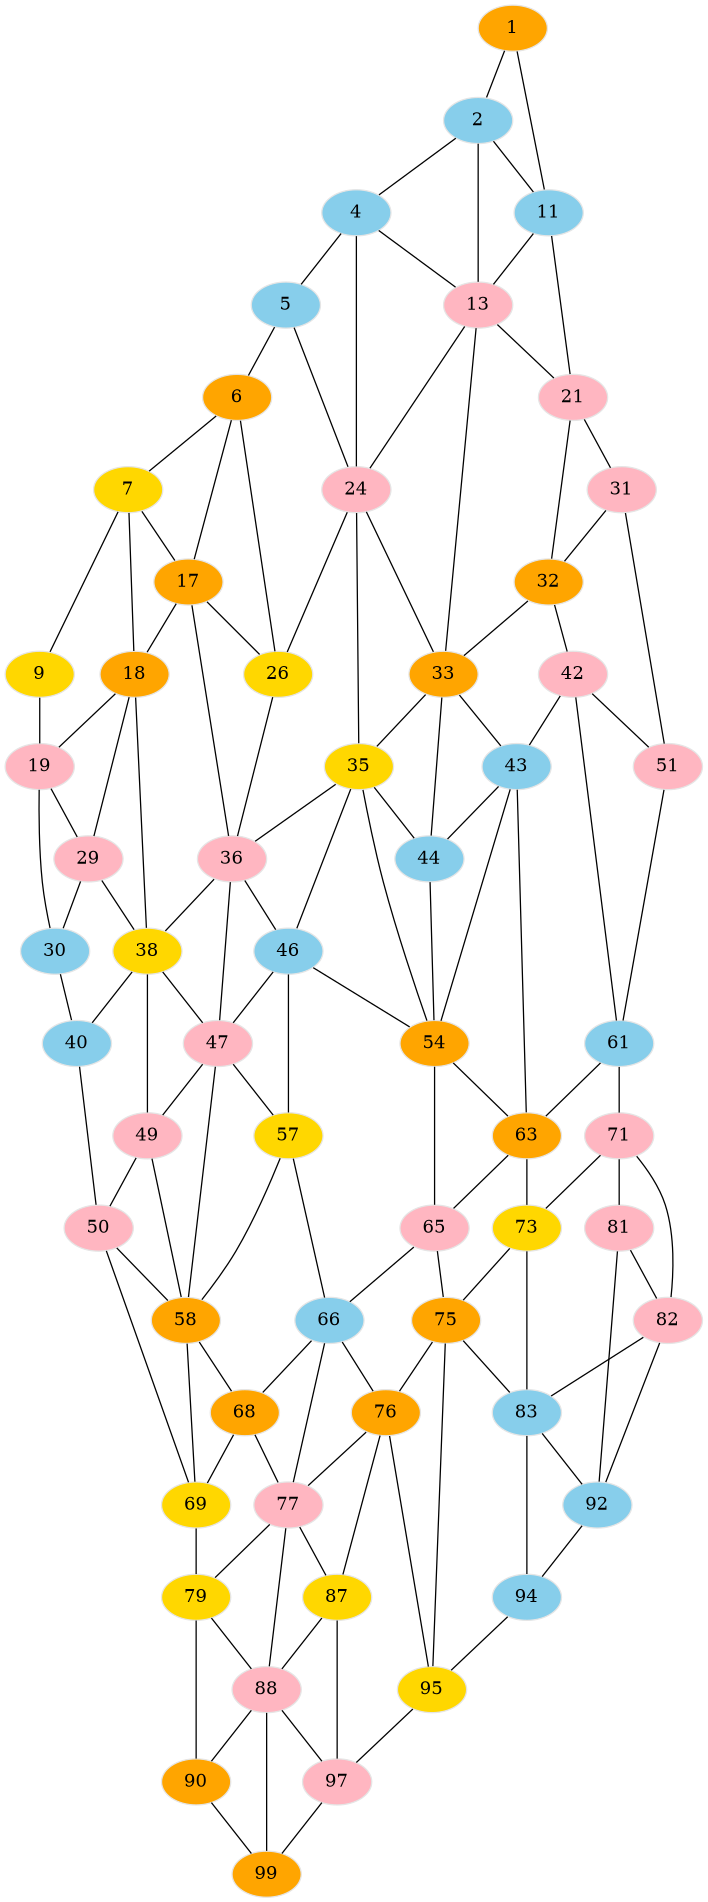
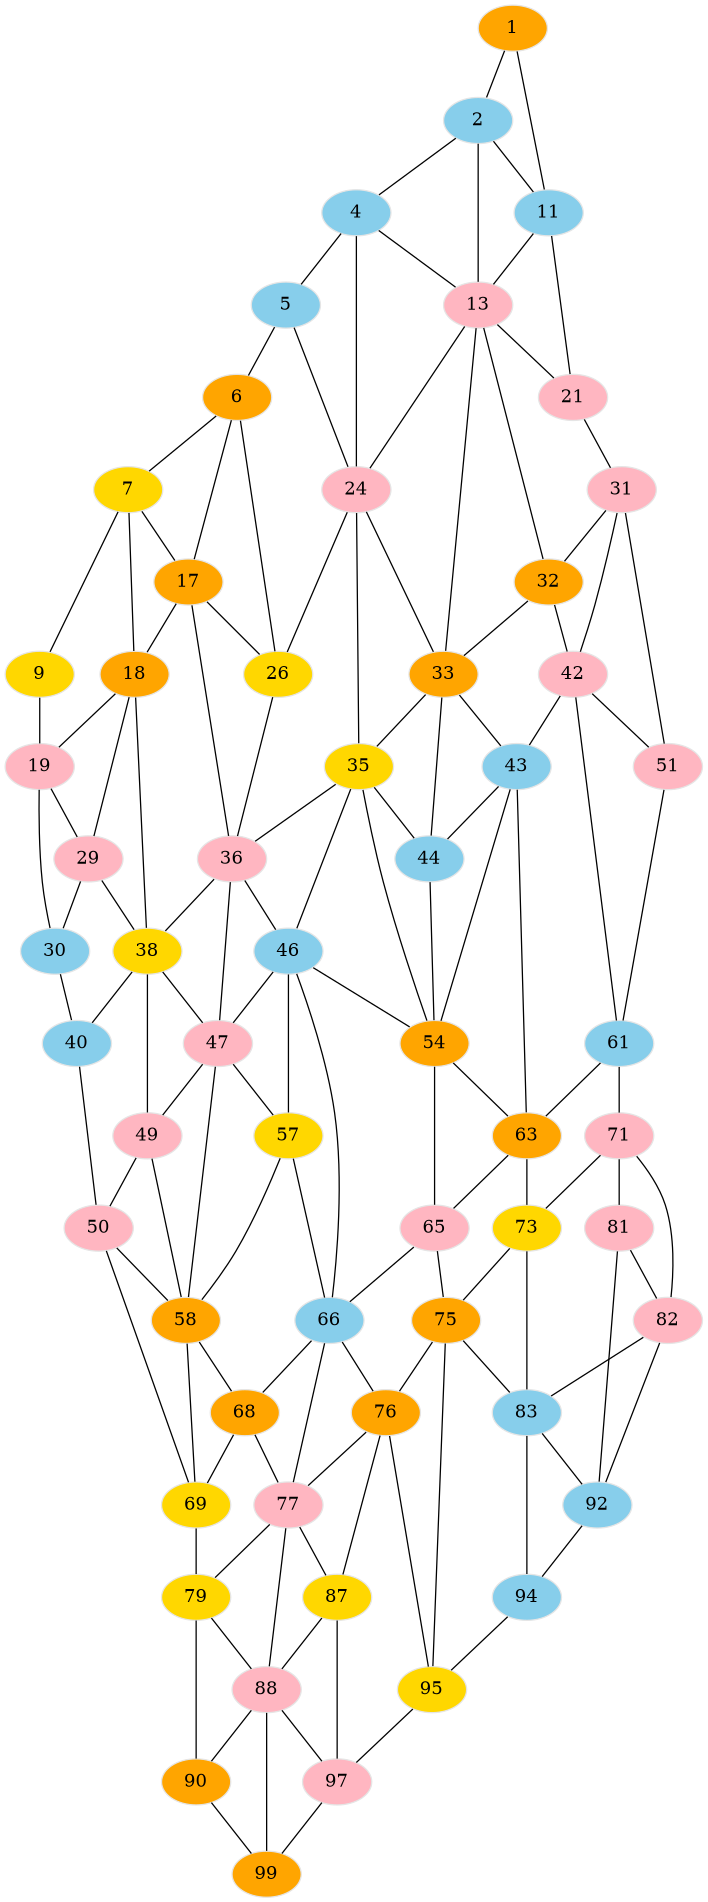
edge "21" -- "32": now "13" -- "32"
edge "31" -- "42": added
edge "46" -- "66": added
